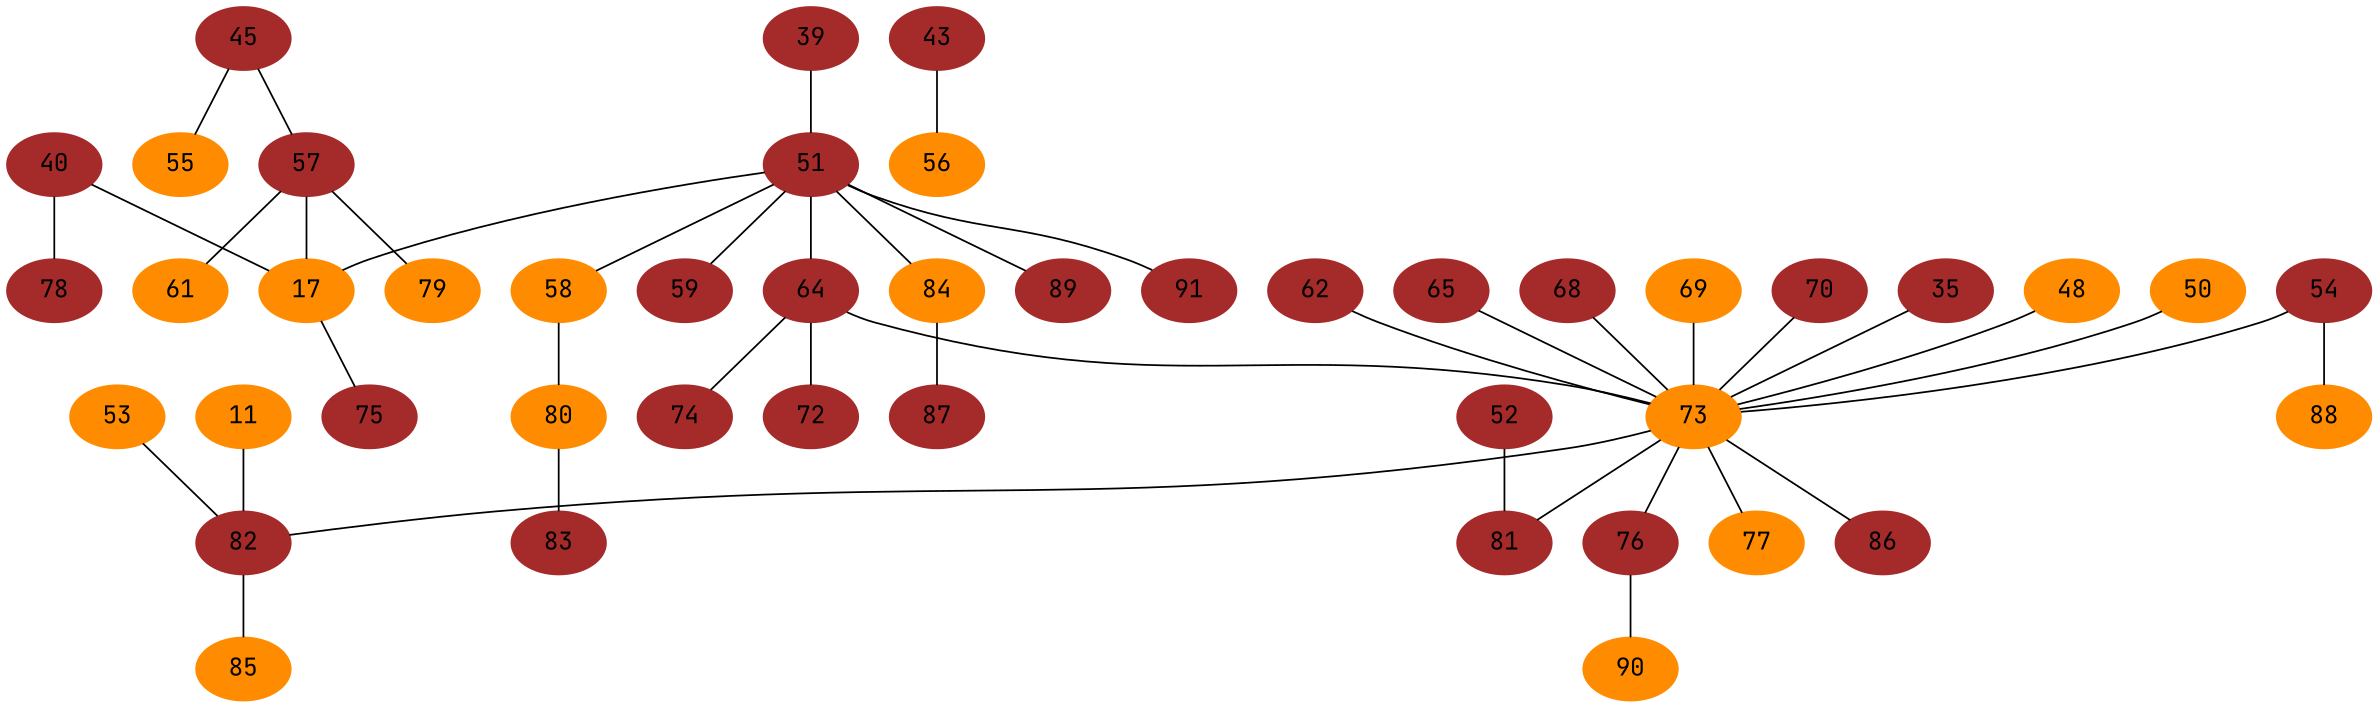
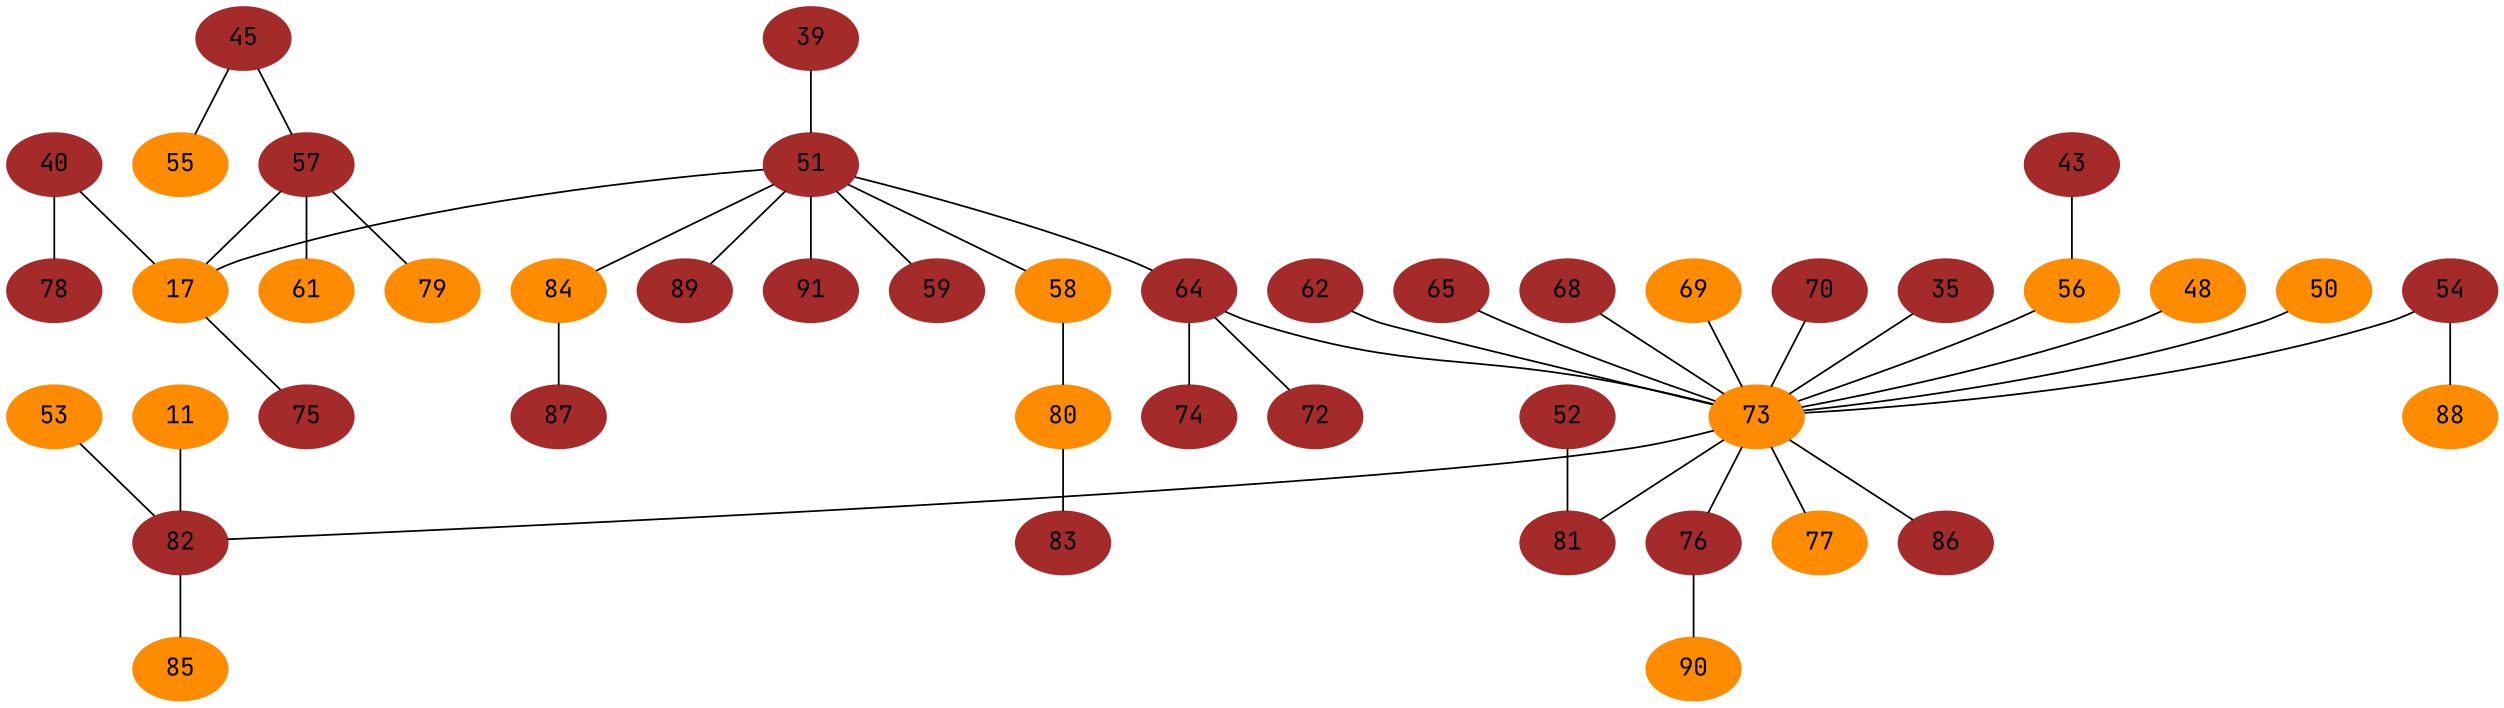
edge "56" -- "73": added
